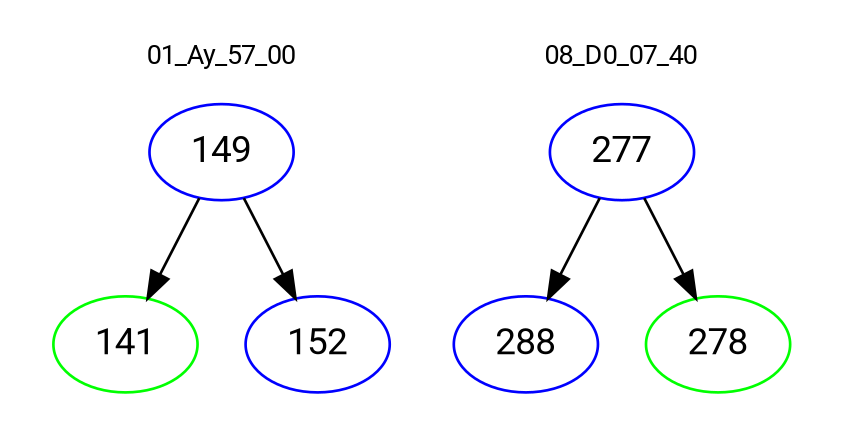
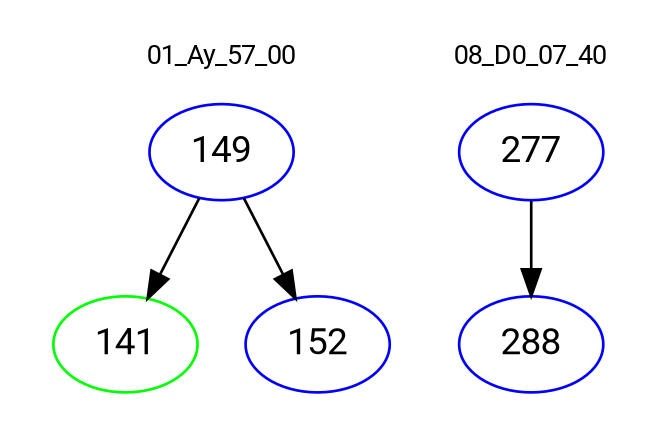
node "278": removed
